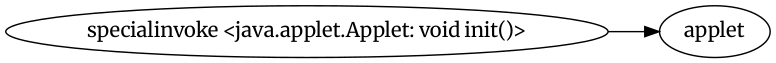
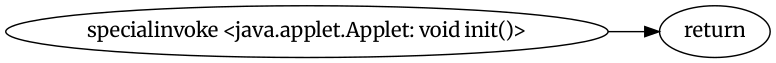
node "applet": label "applet" -> "return"
